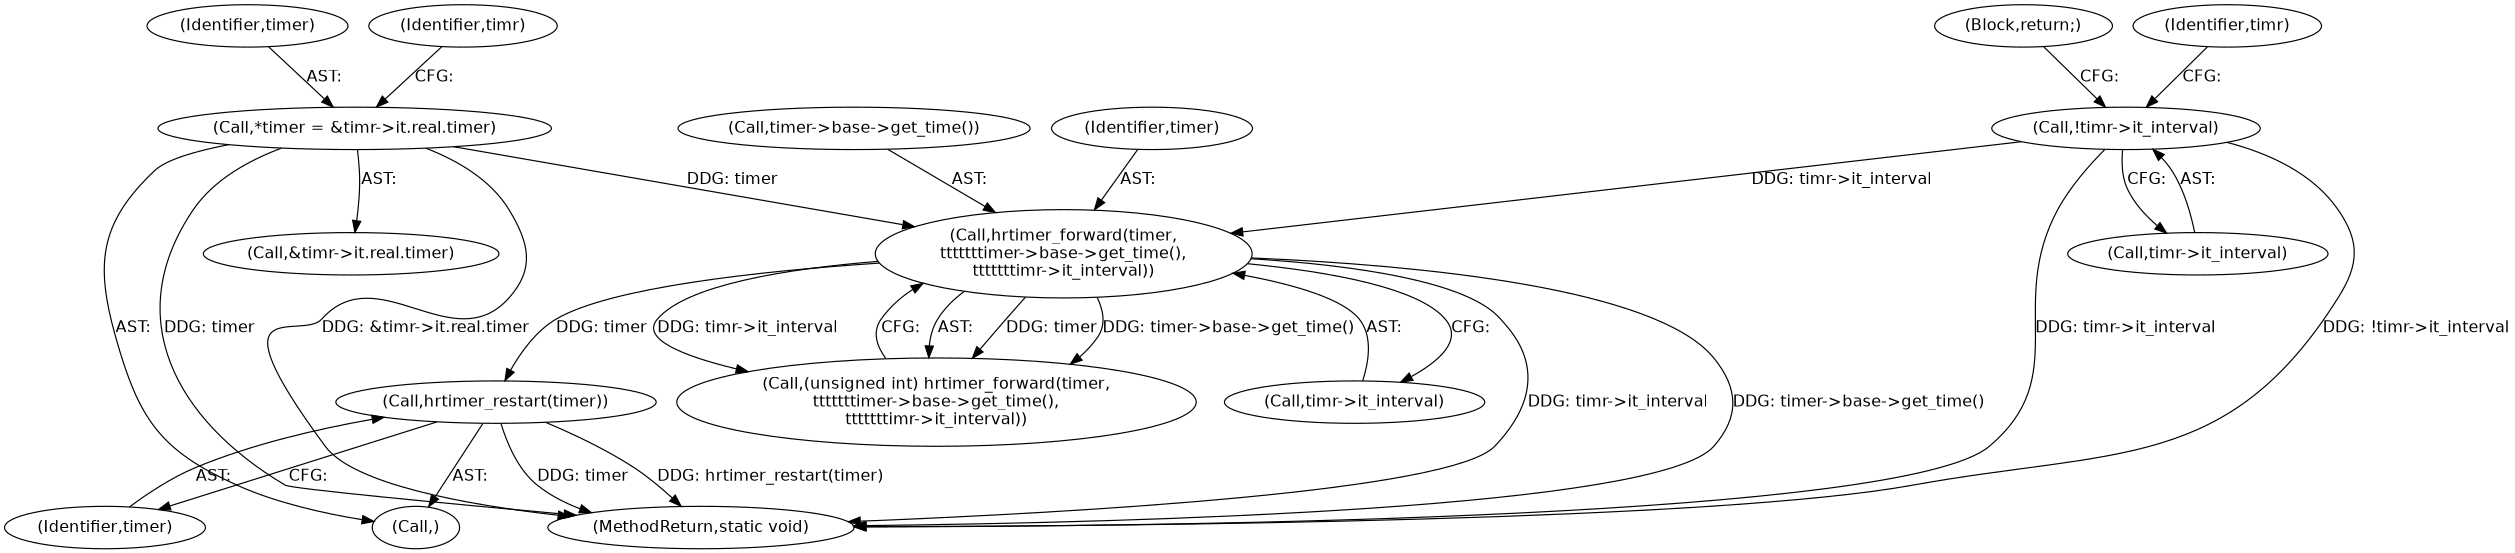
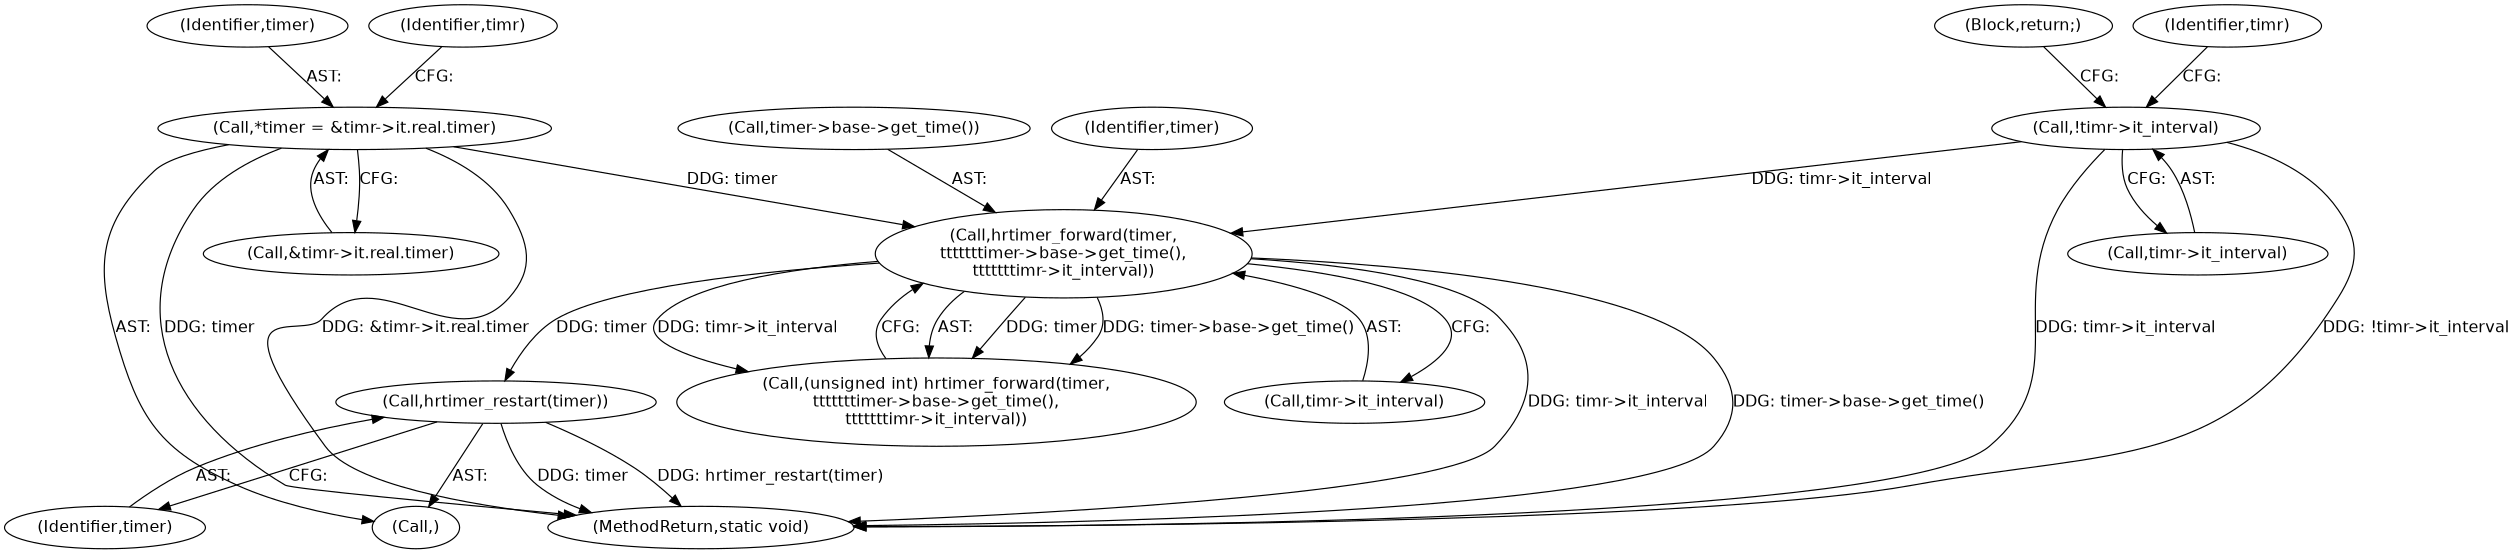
edge "(Call,*timer = &timr->it.real.timer)" -> "(Call,&timr->it.real.timer)": label "AST: " -> "CFG: "
edge "(Call,&timr->it.real.timer)" -> "(Call,*timer = &timr->it.real.timer)": added, label "AST:"
